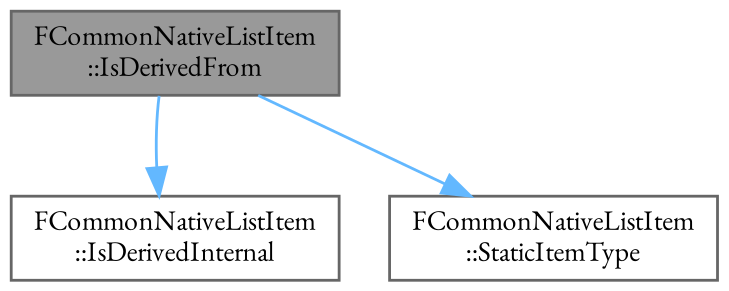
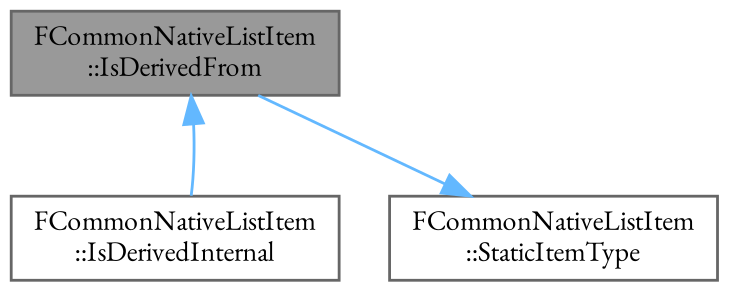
edge "FCommonNativeListItem ::IsDerivedFrom" -> "FCommonNativeListItem ::IsDerivedInternal": reversed
